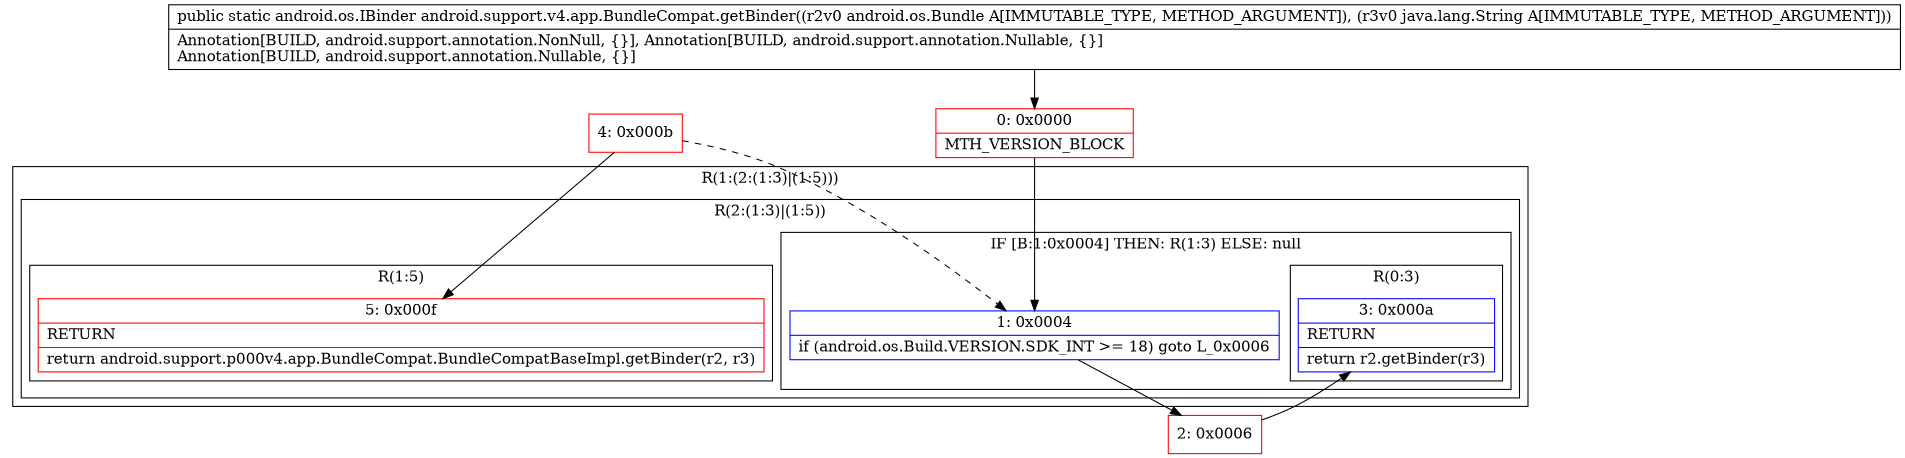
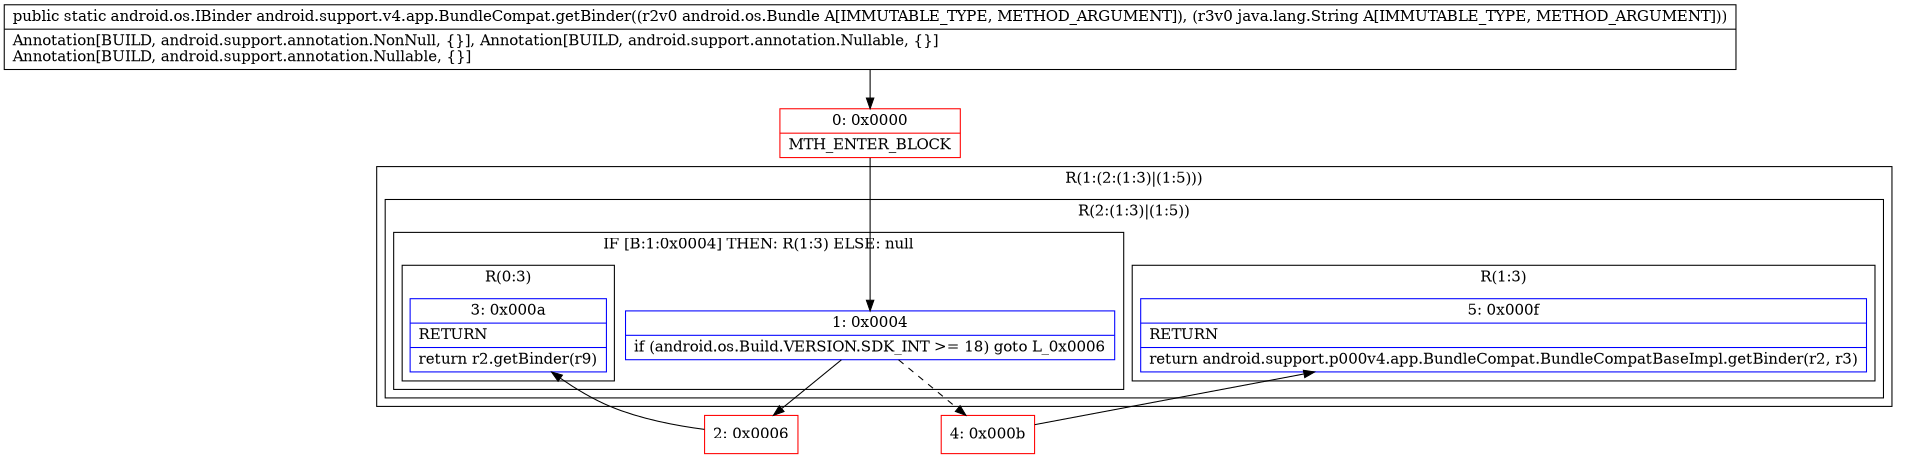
node "0: 0x0000": text "MTH_VERSION_BLOCK" -> "MTH_ENTER_BLOCK"
edge "4: 0x000b" -> "1: 0x0004": reversed
cluster "R(1:5)": label "R(1:5)" -> "R(1:3)"
node "5: 0x000f": color red -> blue
node "3: 0x000a": text "return r2.getBinder(r3)" -> "return r2.getBinder(r9)"
